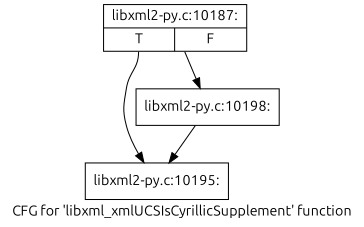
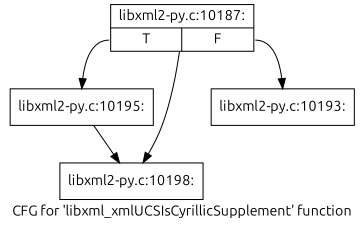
node "libxml2-py.c:10193:": added
edge "libxml2-py.c:10198:" -> "libxml2-py.c:10195:": reversed
